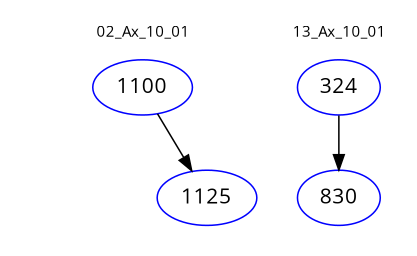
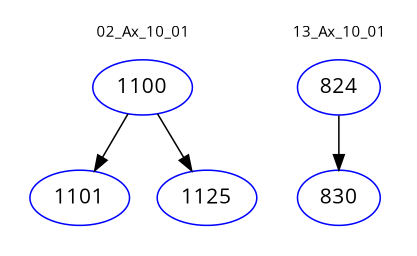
node "324": label "324" -> "824"
node "1101": added
